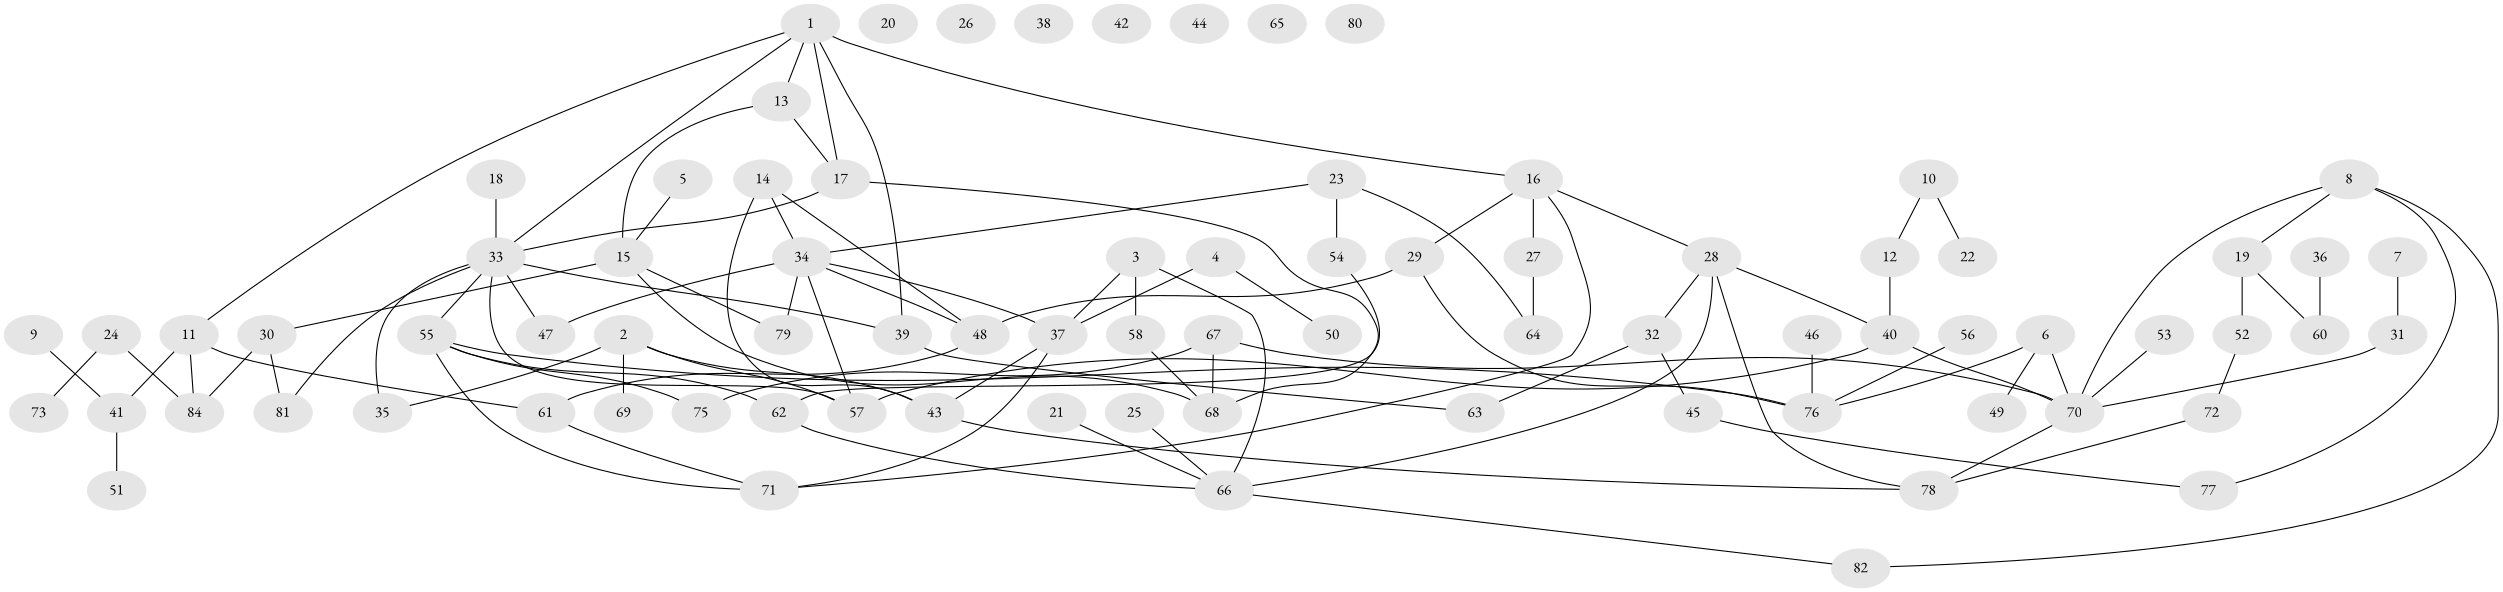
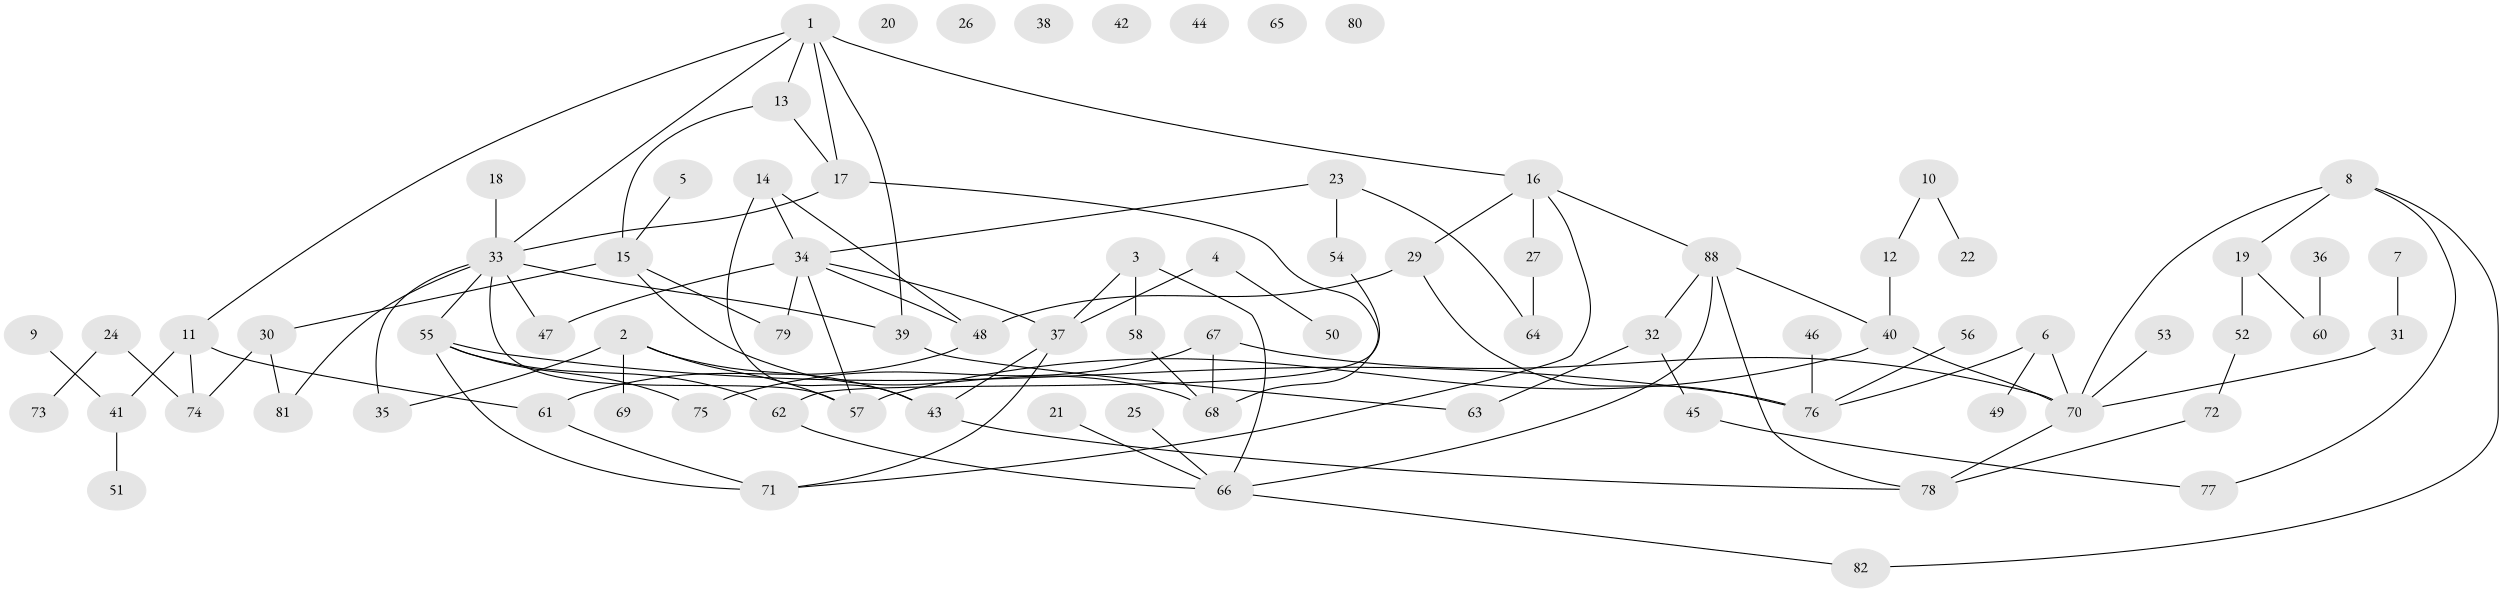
node "28": label "28" -> "88"
node "84": label "84" -> "74"
